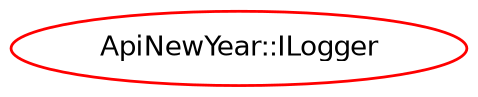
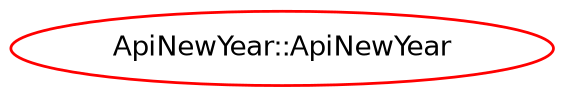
node "ApiNewYear::ILogger": label "ApiNewYear::ILogger" -> "ApiNewYear::ApiNewYear"
